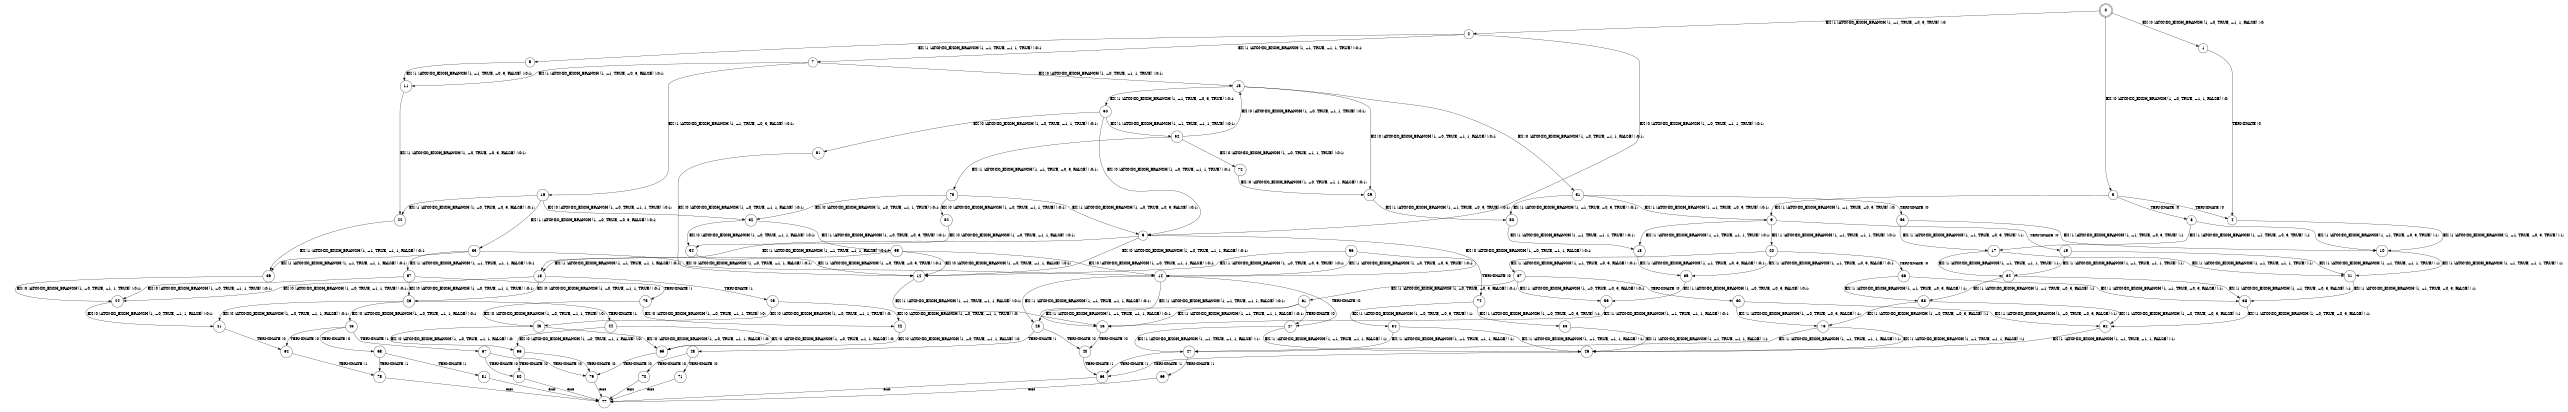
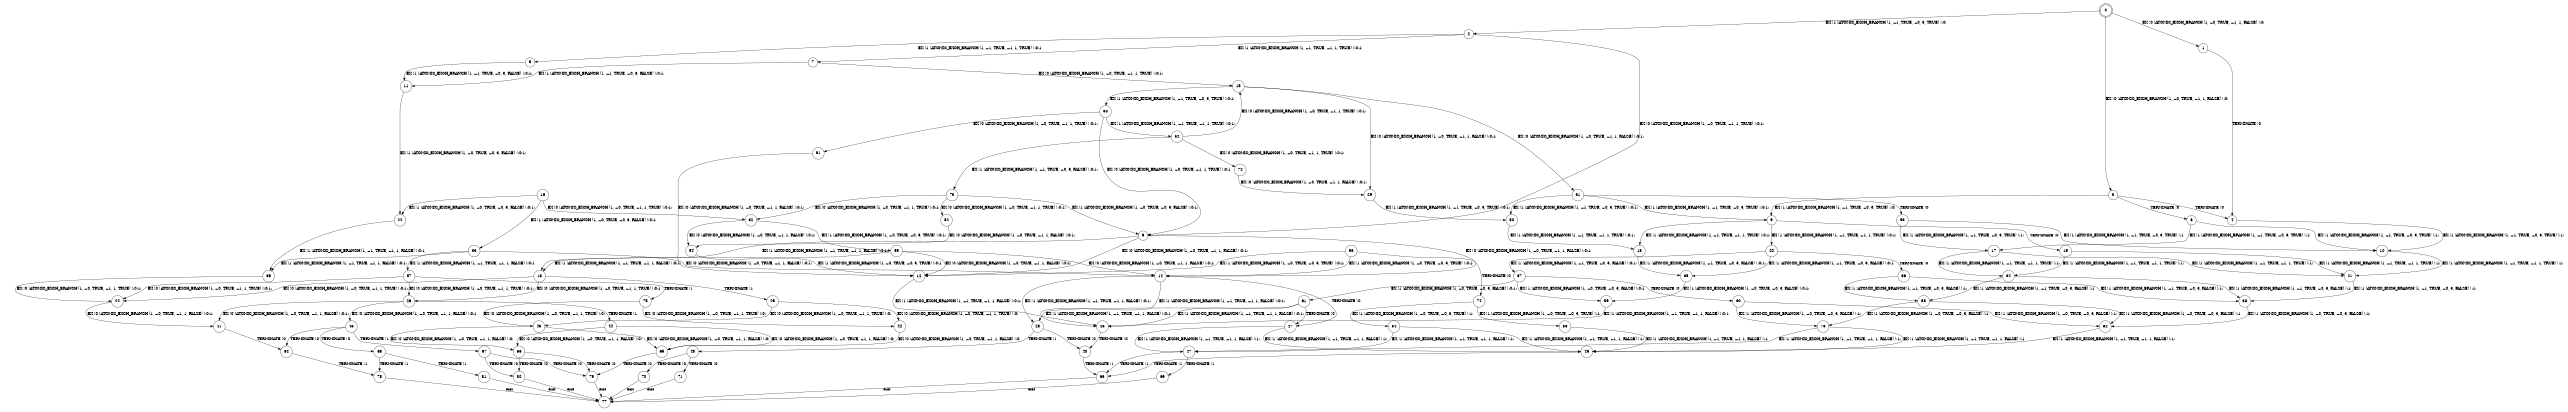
edge "7" -> "16": removed, label "EX !1 !ATOMIC_EXCH_BRANCH (1, +1, TRUE, +0, 3, FALSE) !:0:1:"
